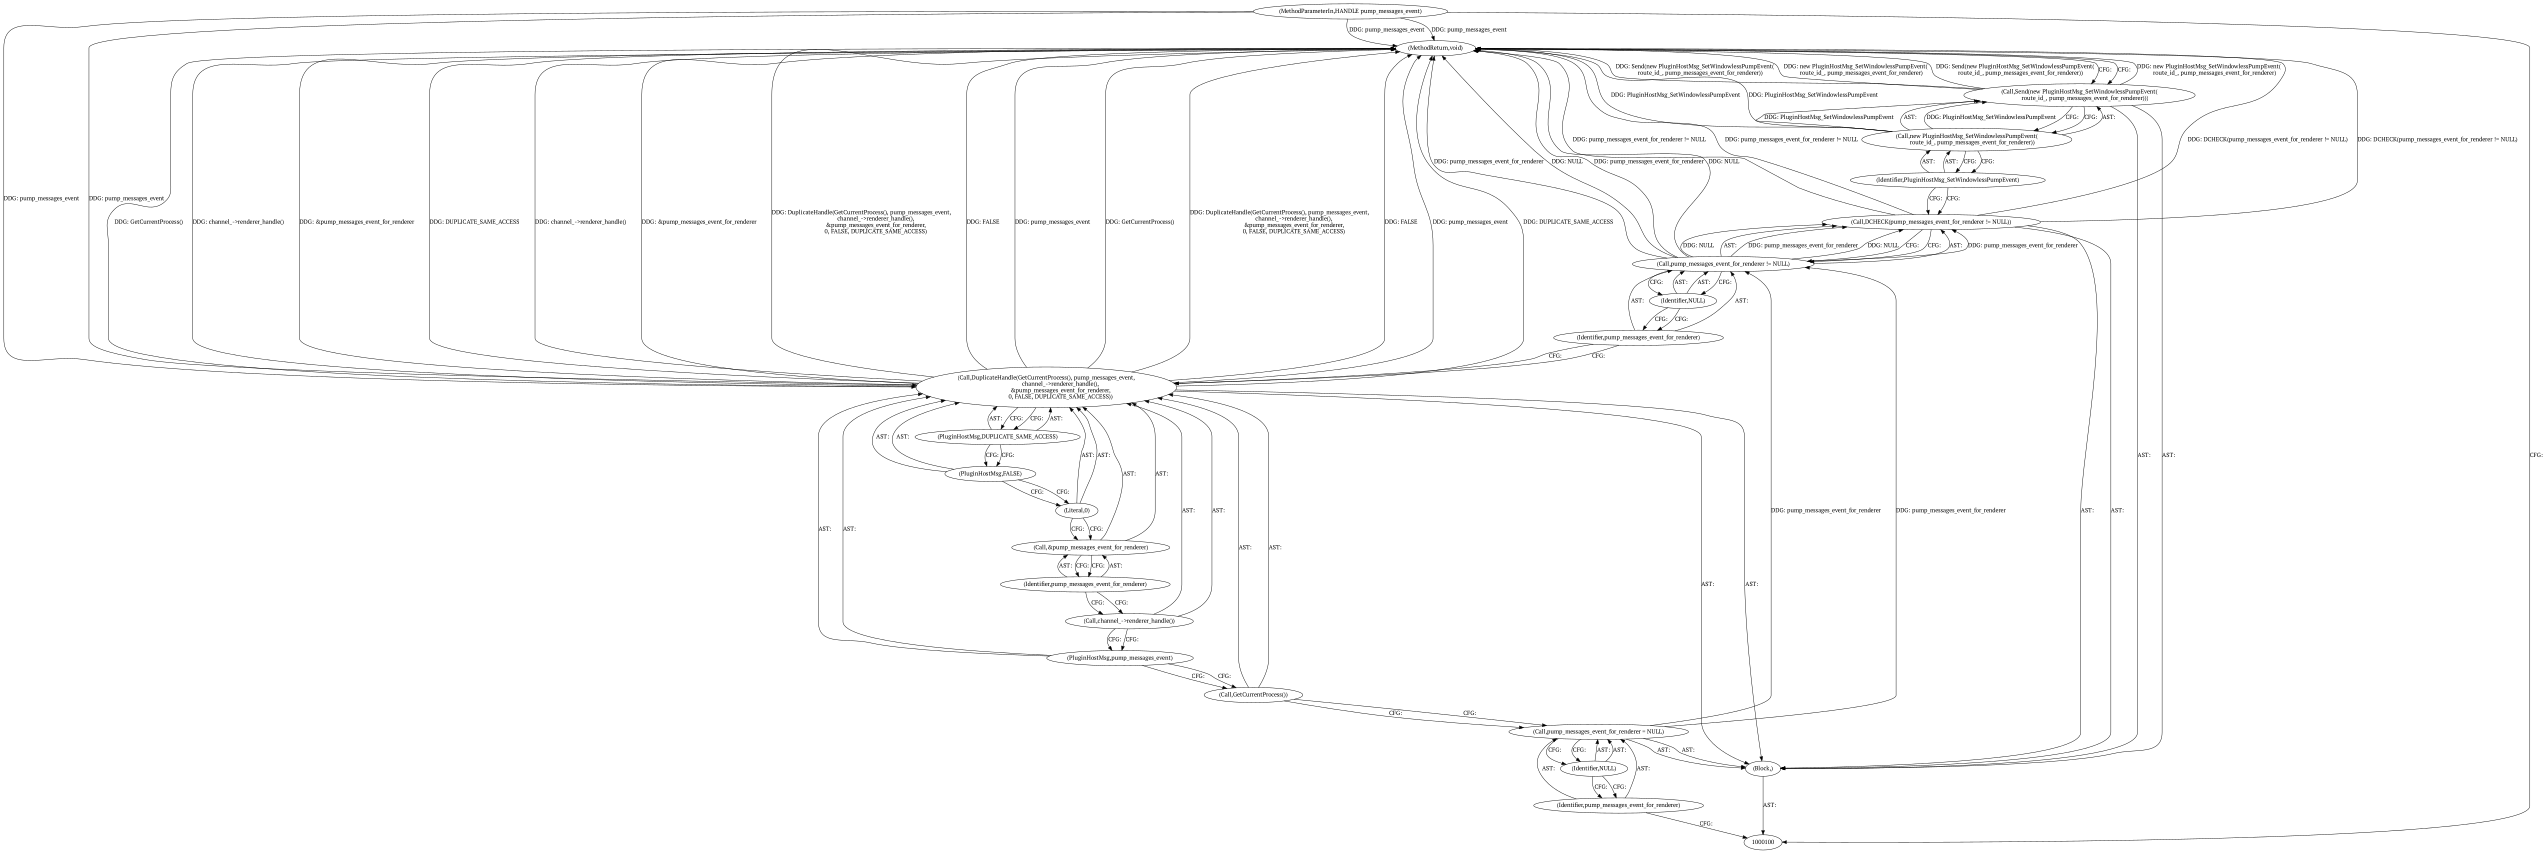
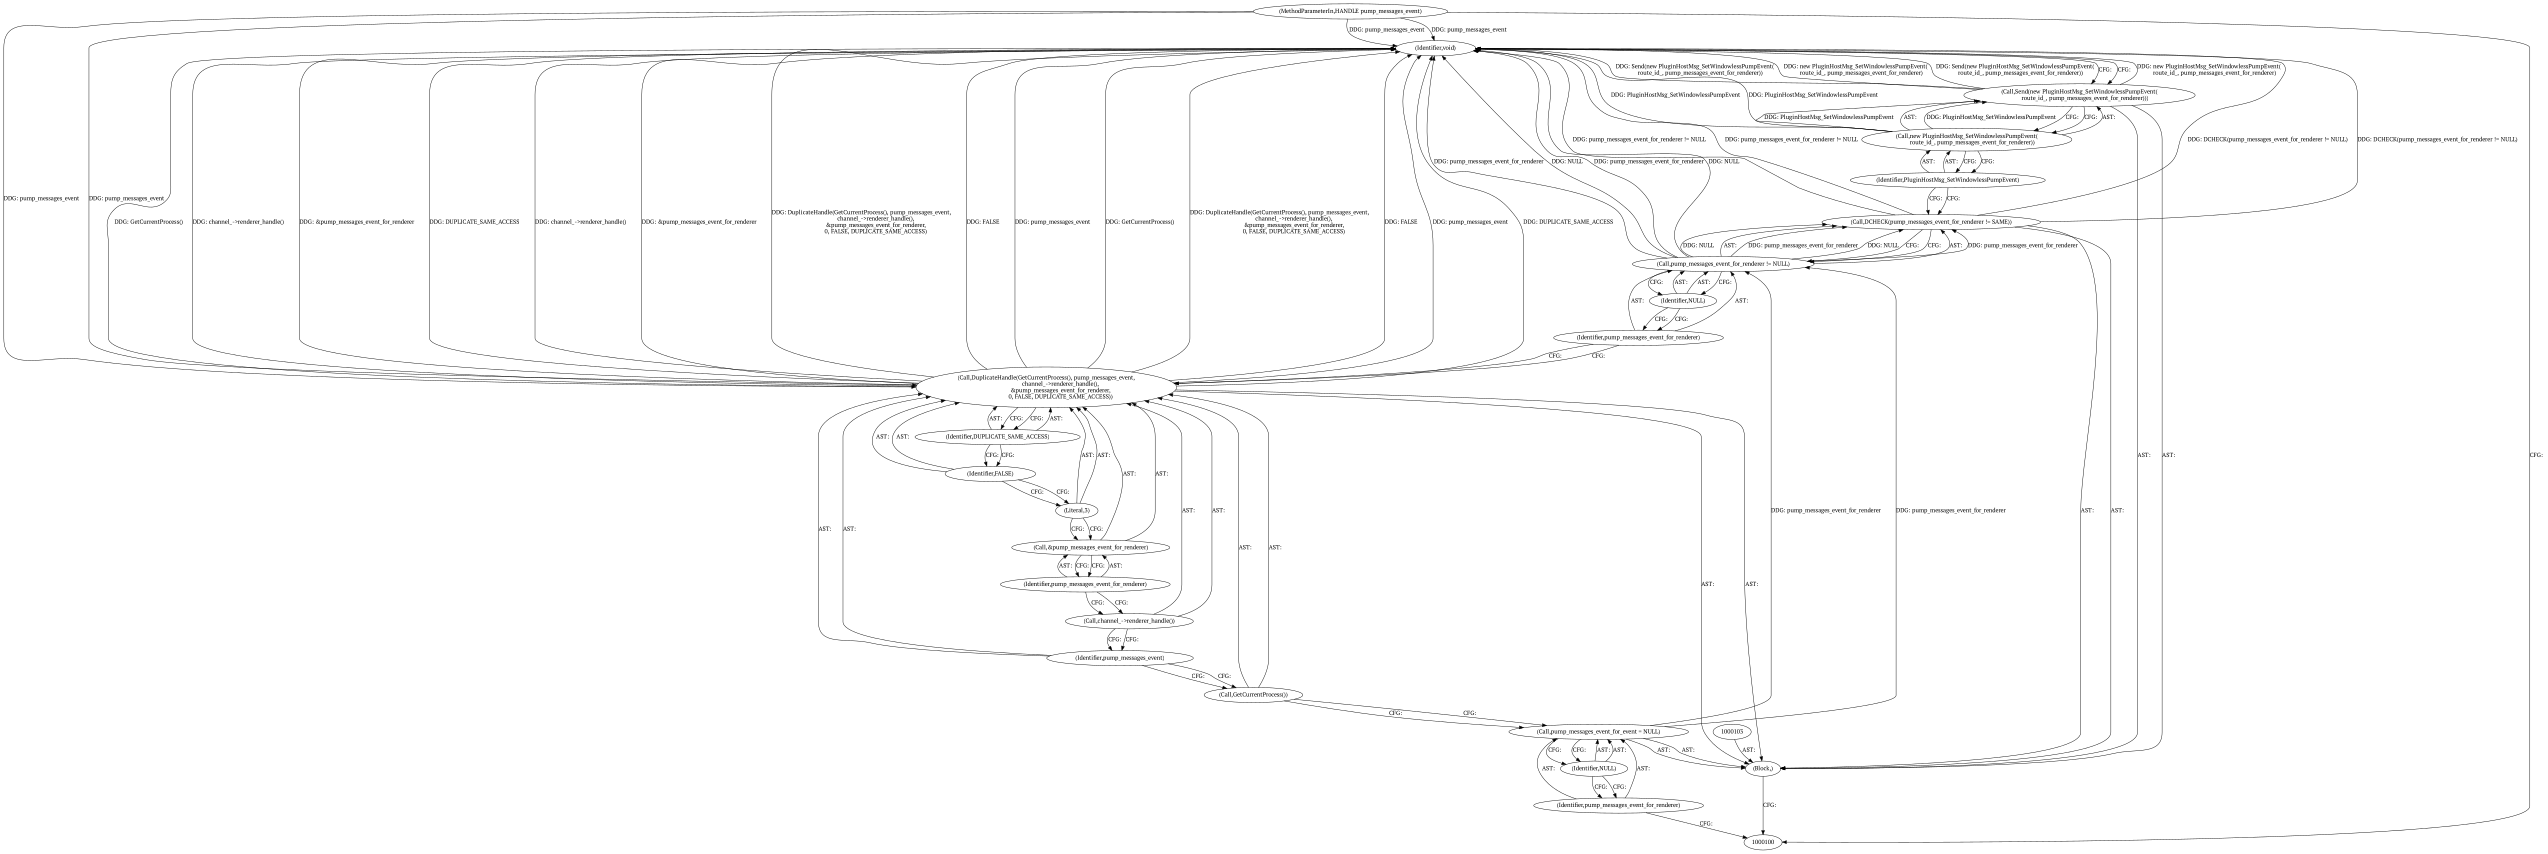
node "(MethodReturn,void)": label "(MethodReturn,void)" -> "(Identifier,void)"
node "(Call,DCHECK(pump_messages_event_for_renderer != NULL))": label "(Call,DCHECK(pump_messages_event_for_renderer != NULL))" -> "(Call,DCHECK(pump_messages_event_for_renderer != SAME))"
node "(PluginHostMsg,DUPLICATE_SAME_ACCESS)": label "(PluginHostMsg,DUPLICATE_SAME_ACCESS)" -> "(Identifier,DUPLICATE_SAME_ACCESS)"
node "(PluginHostMsg,FALSE)": label "(PluginHostMsg,FALSE)" -> "(Identifier,FALSE)"
node "(Literal,0)": label "(Literal,0)" -> "(Literal,3)"
node "(PluginHostMsg,pump_messages_event)": label "(PluginHostMsg,pump_messages_event)" -> "(Identifier,pump_messages_event)"
node "(Call,pump_messages_event_for_renderer = NULL)": label "(Call,pump_messages_event_for_renderer = NULL)" -> "(Call,pump_messages_event_for_event = NULL)"
node "1000103": added
edge "(Block,)" -> "1000100": label "AST: " -> "CFG: "
